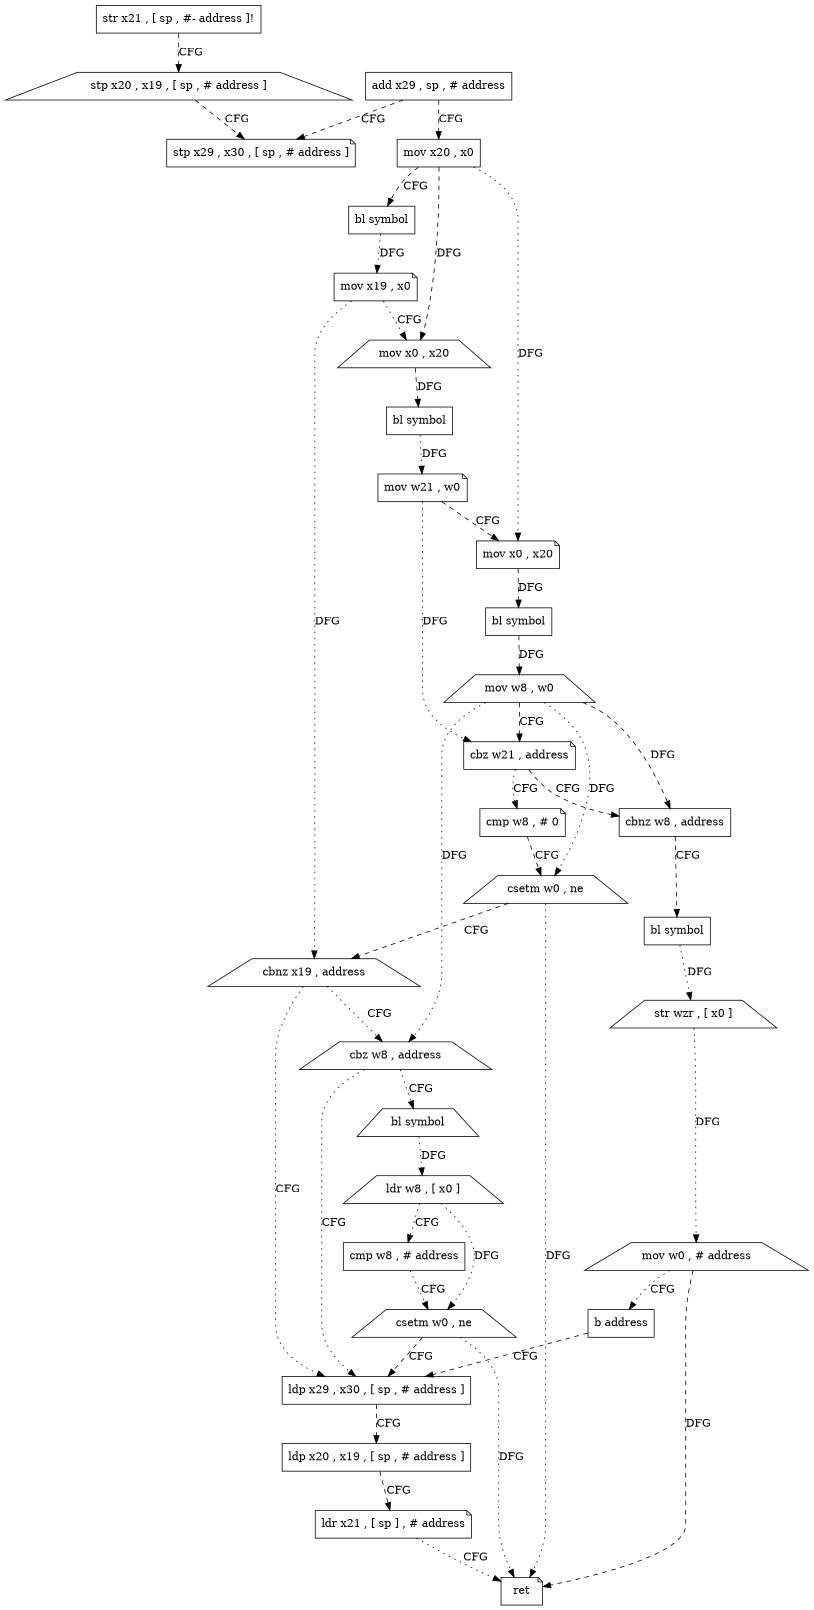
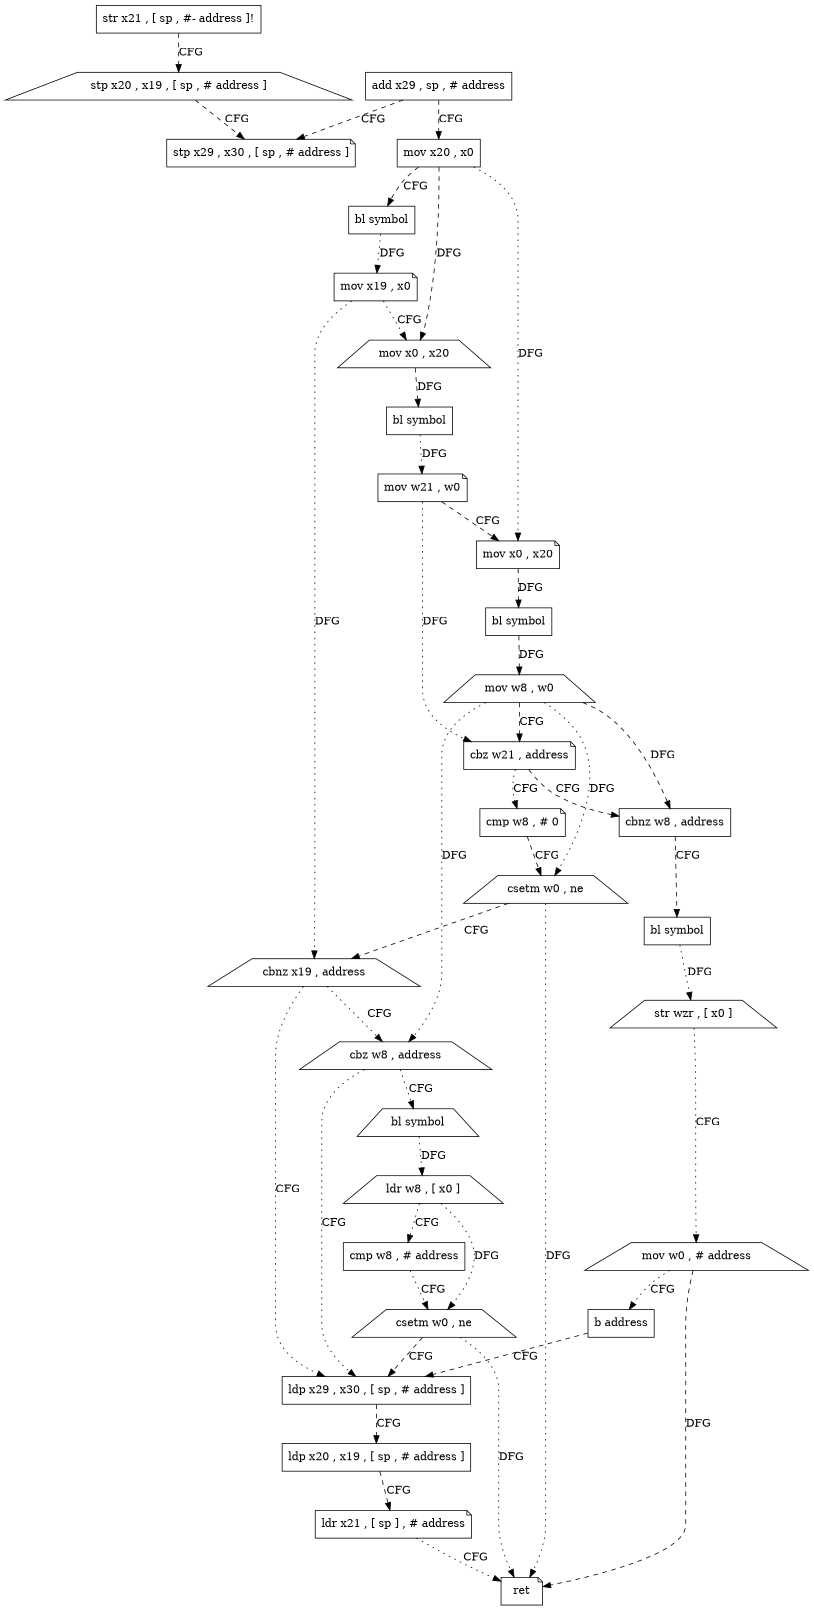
edge "str wzr , [ x0 ]" -> "mov w0 , # address": label "DFG" -> "CFG"
